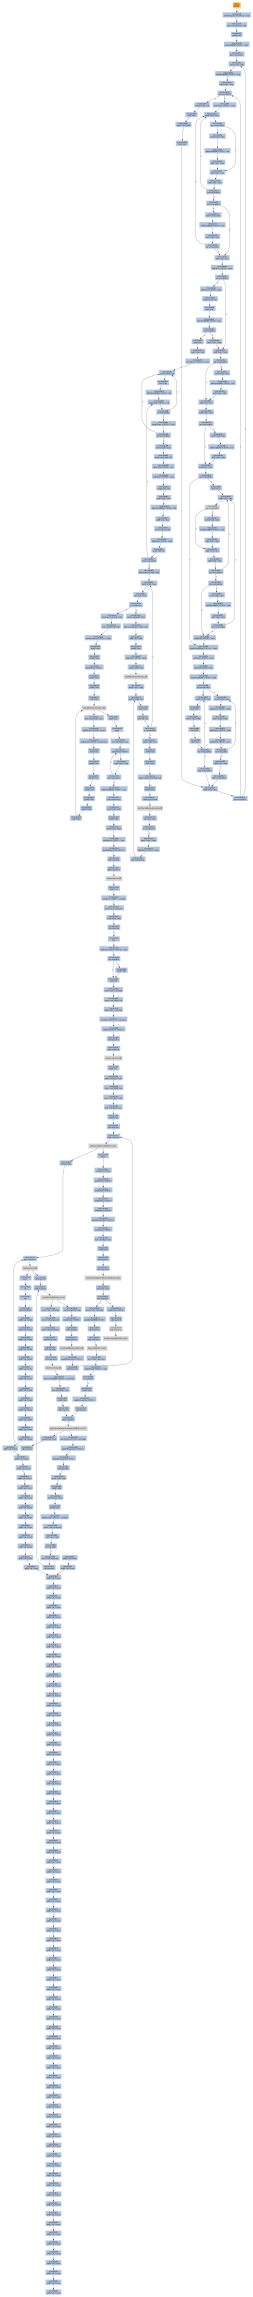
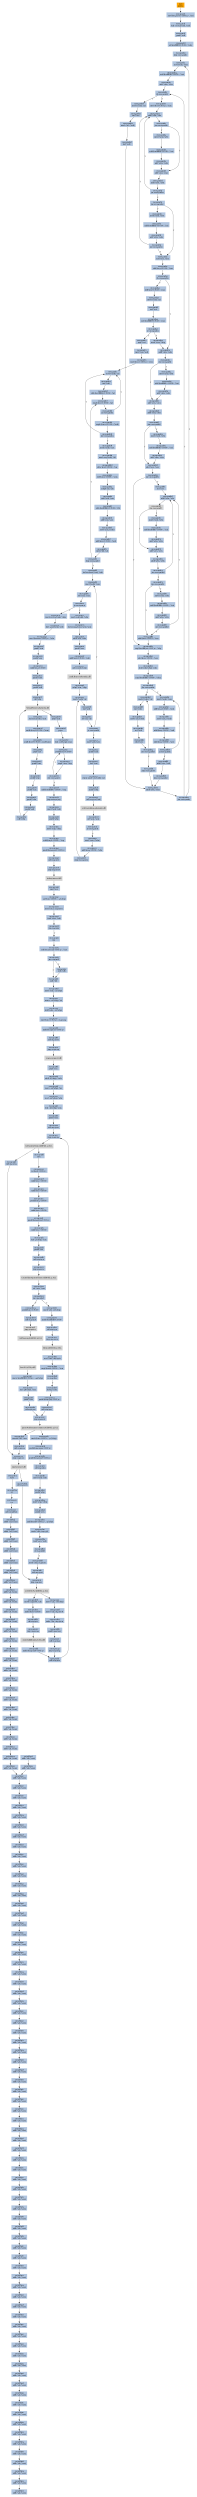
edge "0x00403e4a jmp 0x401034" -> "SaveDC@GDI32.dll": now "0x00403e4a jmp 0x401034" -> "0x00403dfa call 0x403e20"
